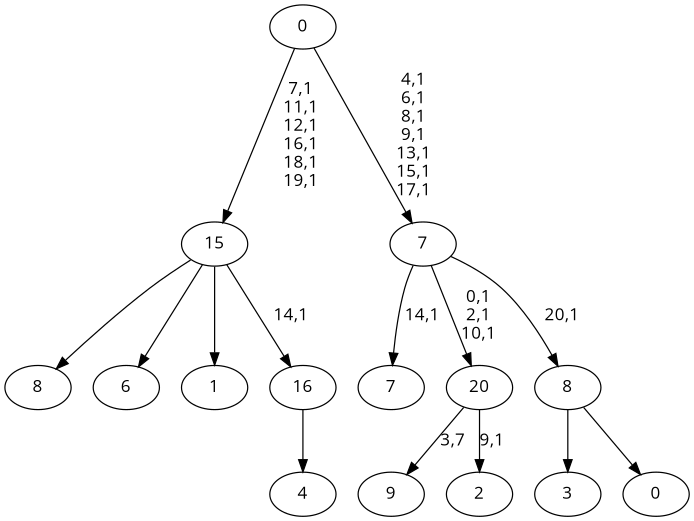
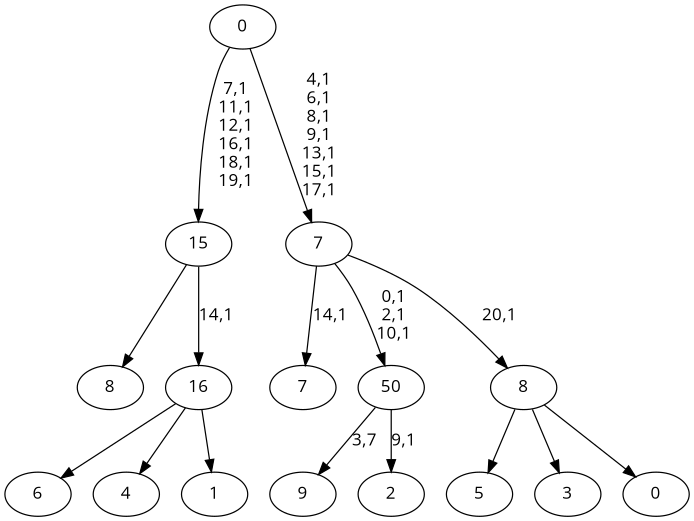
edge "15" -> "1": now "16" -> "1"
edge "15" -> "6": now "16" -> "6"
node "20": label "20" -> "50"
node "5": added
